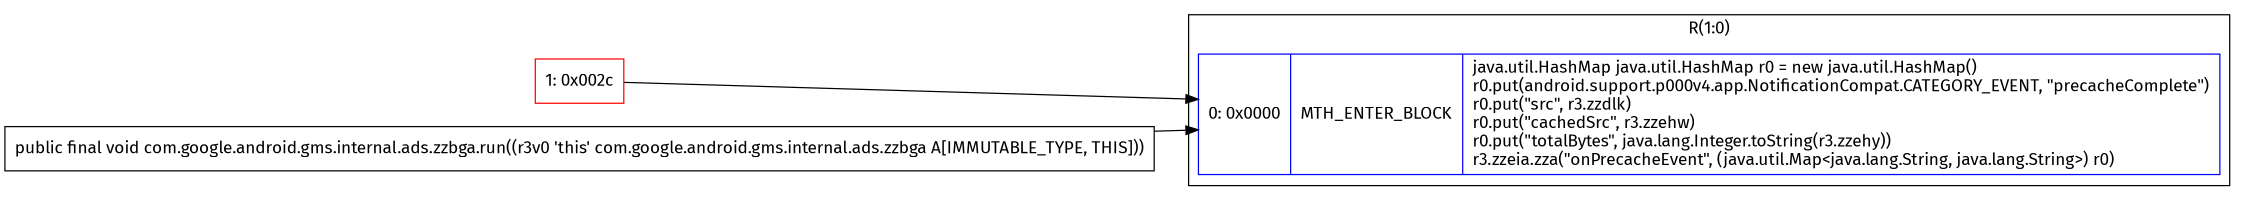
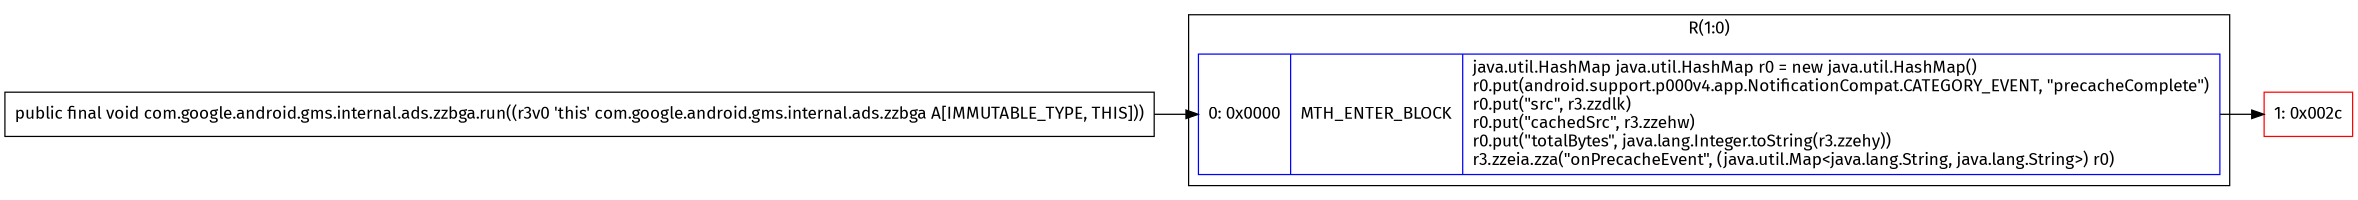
edge "1: 0x002c" -> "0: 0x0000": reversed
